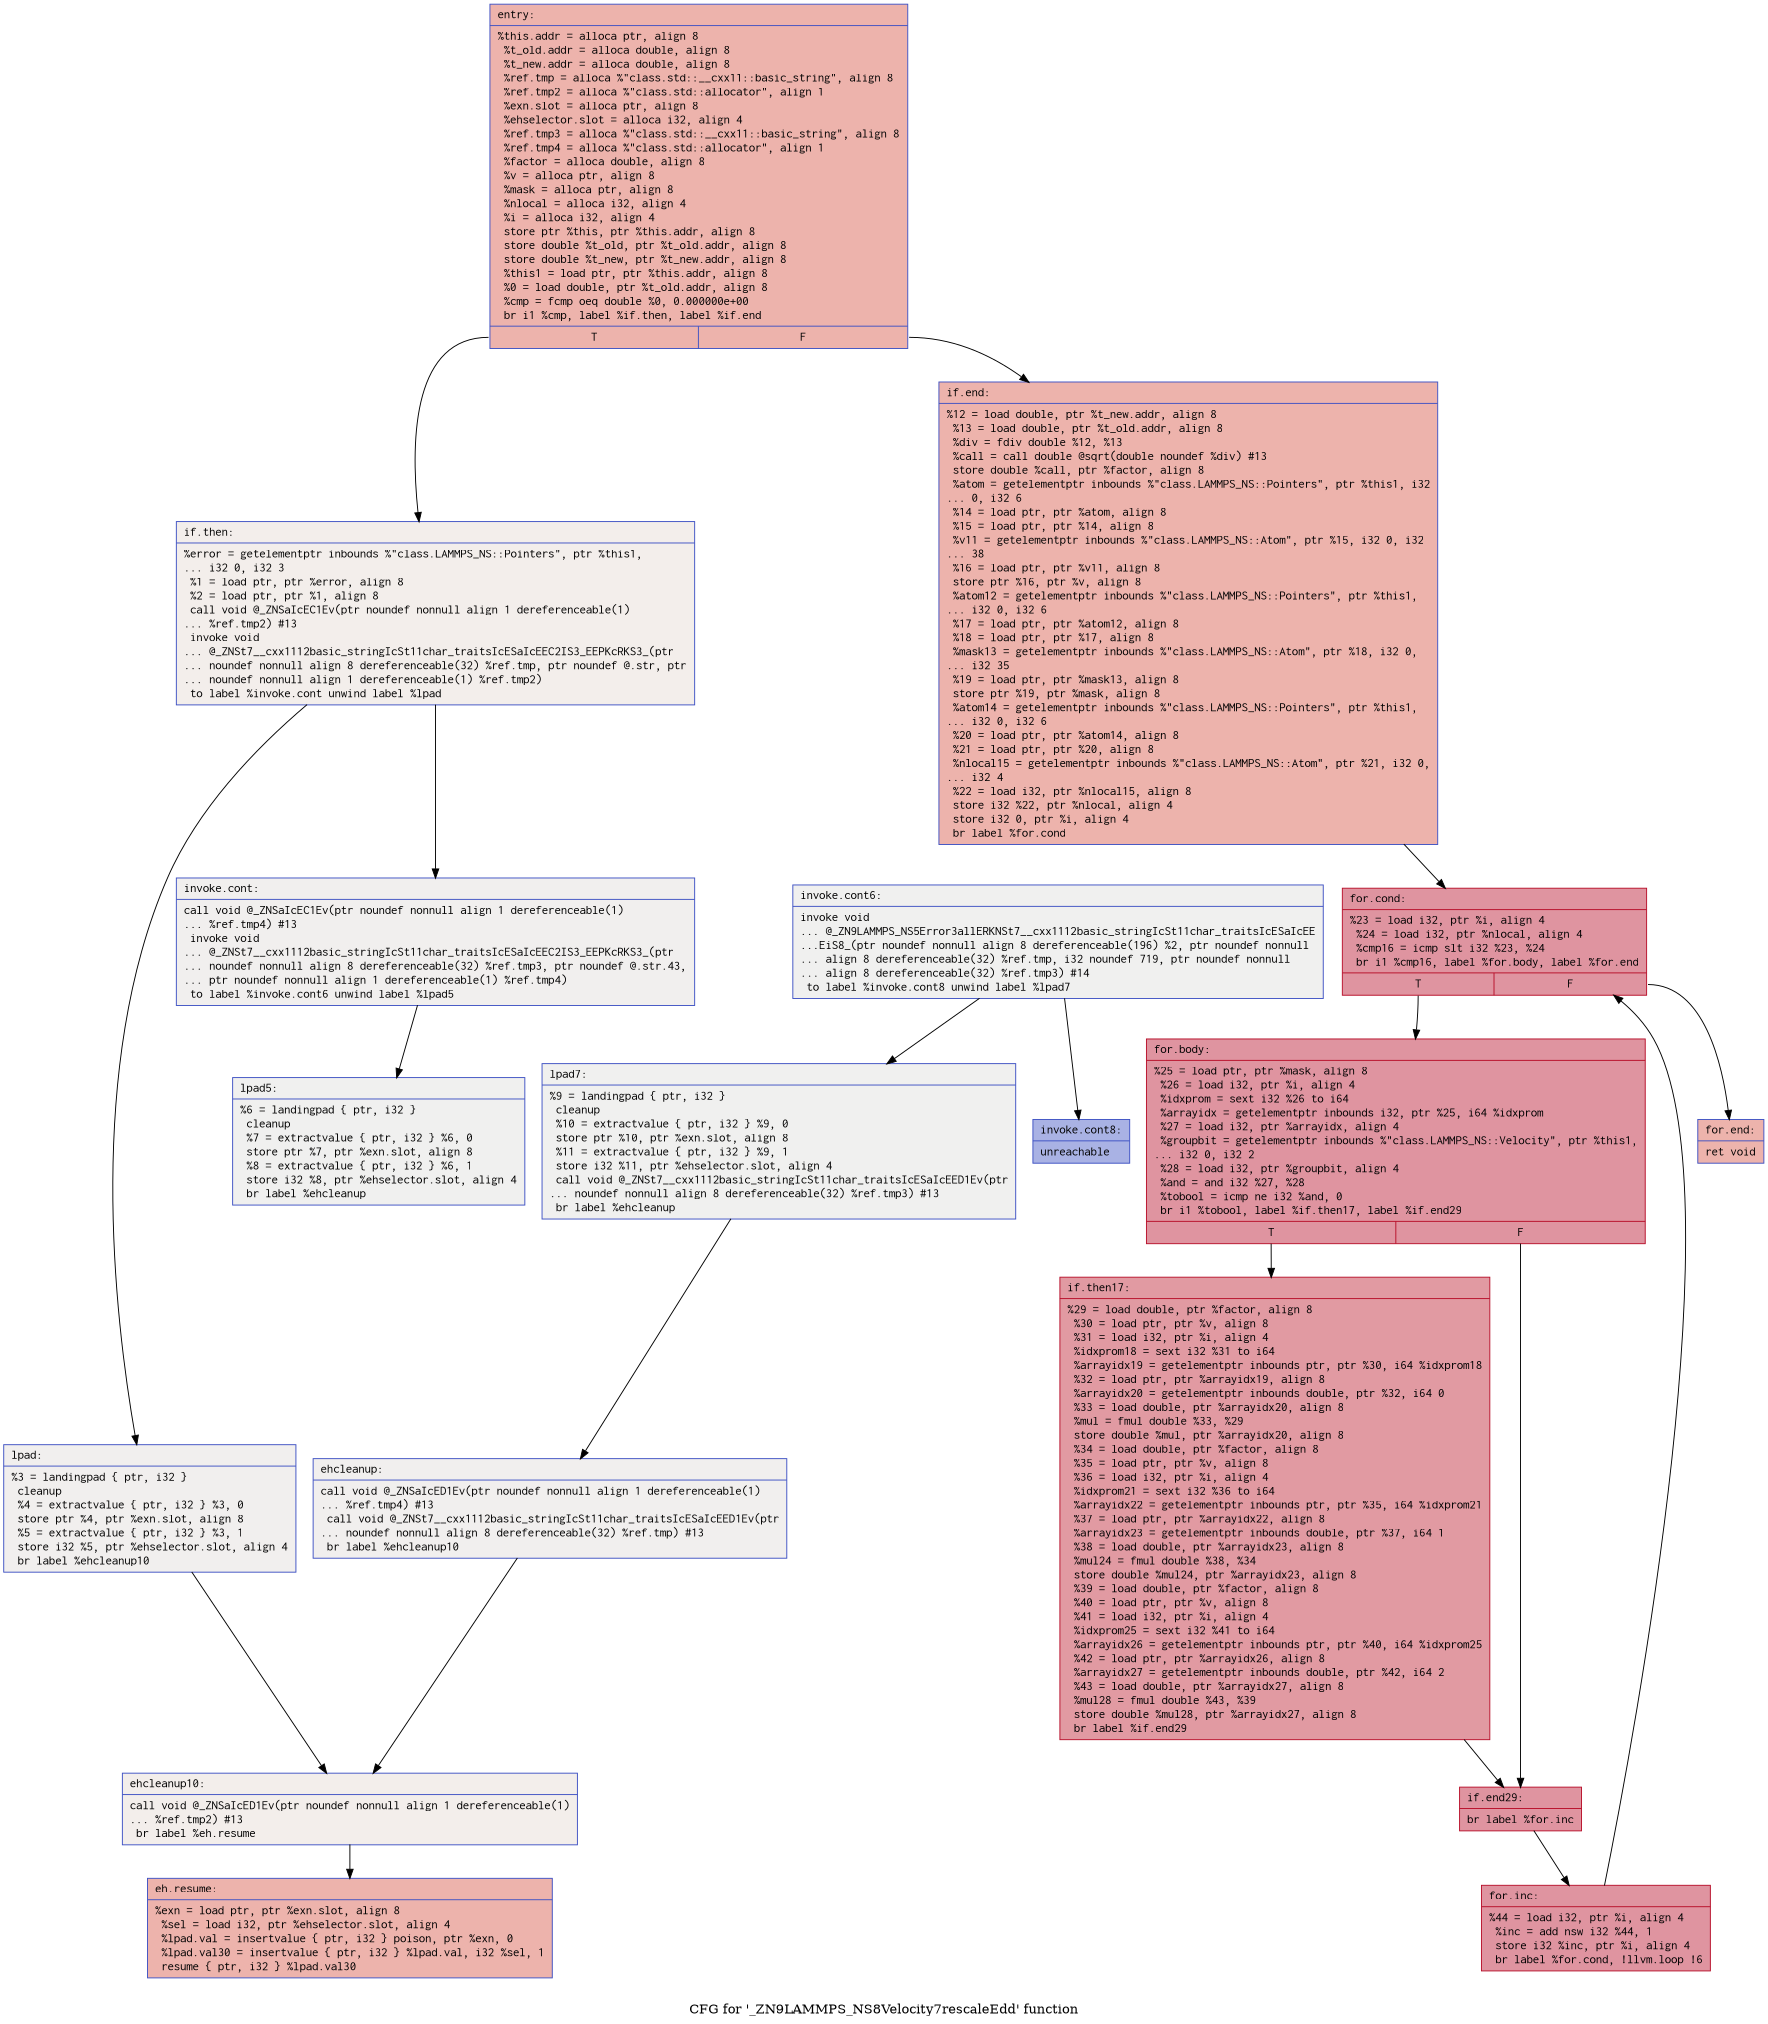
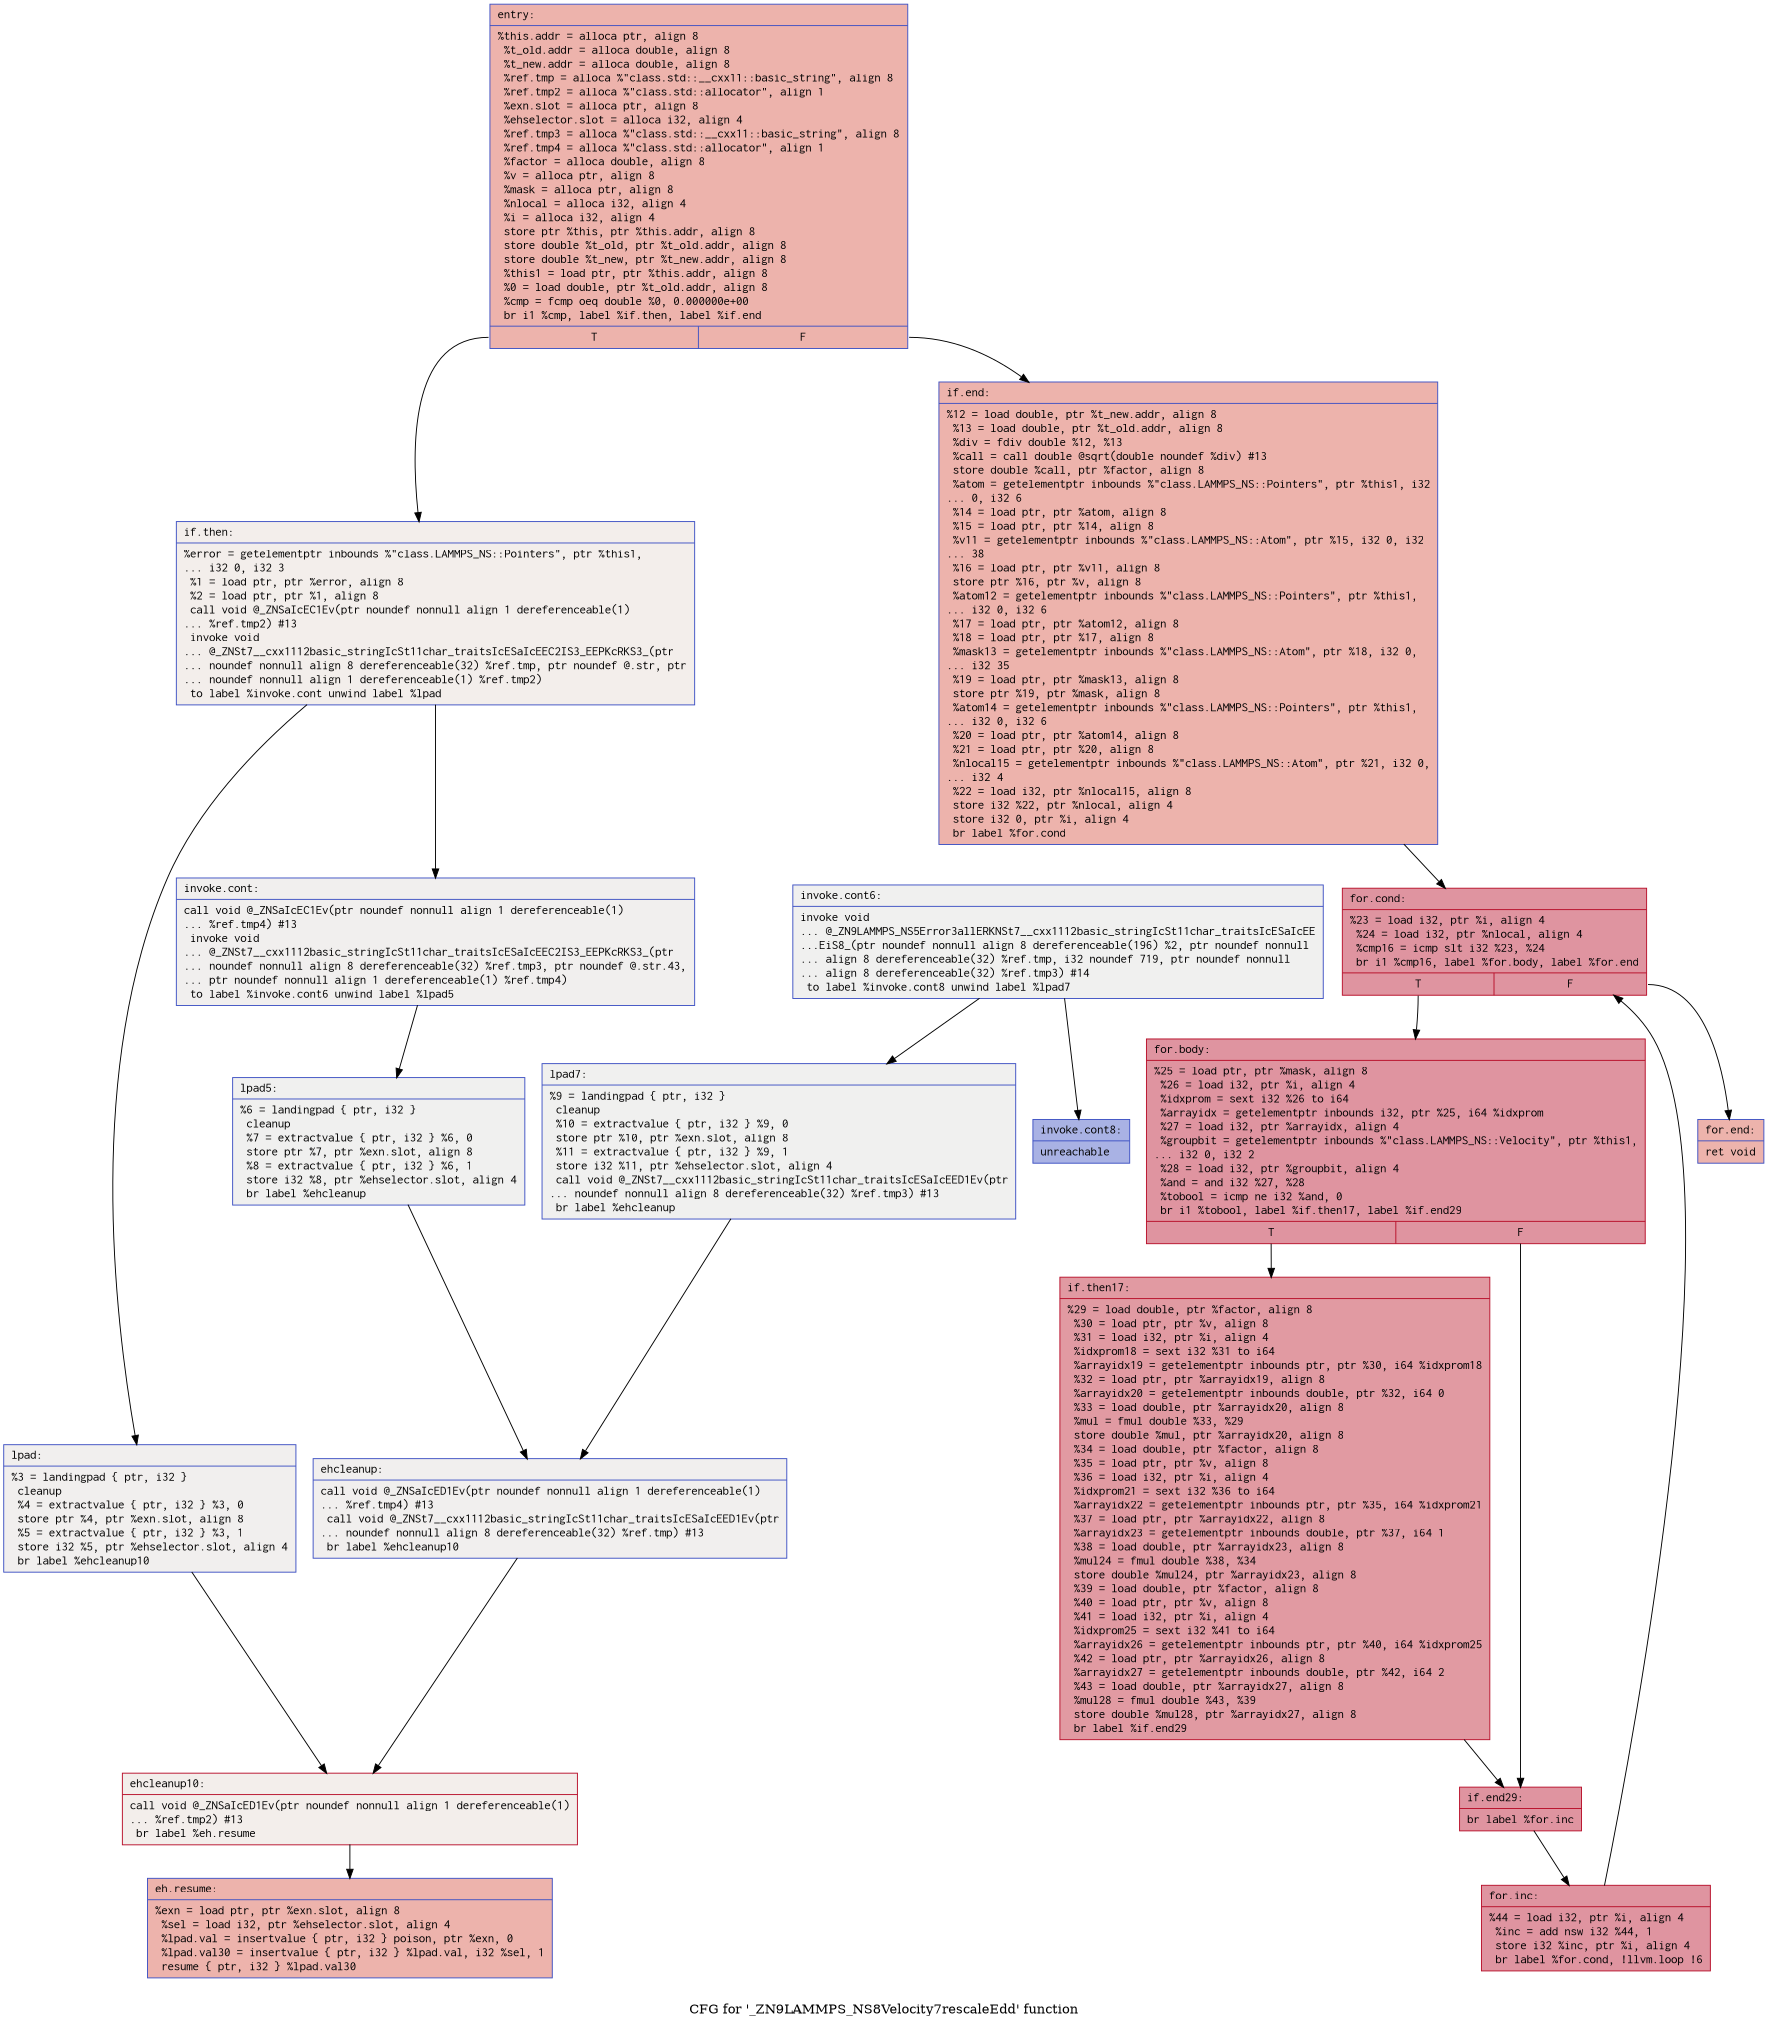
edge "lpad5:" -> "ehcleanup:": added
node "ehcleanup10:": color #3d50c3ff -> #b70d28ff
